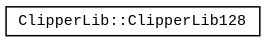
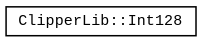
node "ClipperLib::ClipperLib128": label "ClipperLib::ClipperLib128" -> "ClipperLib::Int128"
